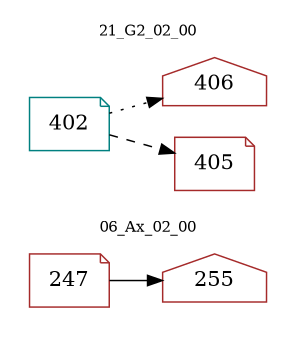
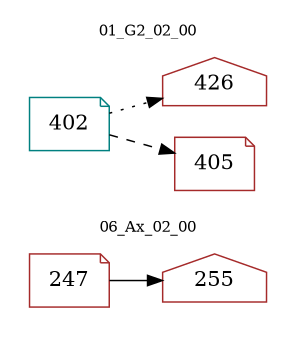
cluster "21_G2_02_00": label "21_G2_02_00" -> "01_G2_02_00"
node "406": label "406" -> "426"
